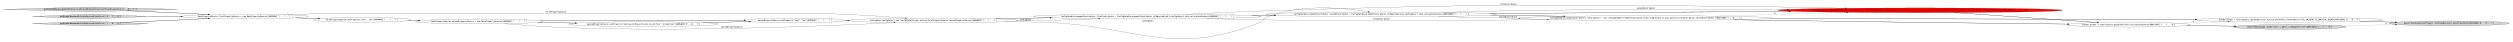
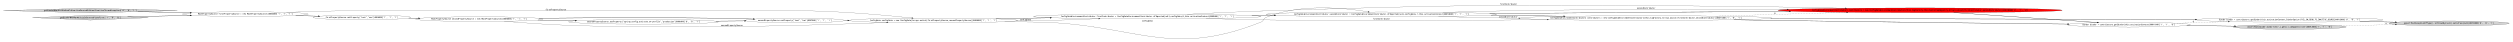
node "getBinderWhenHasMultipleSourcesPicksFirst['0', '1', '0']": removed
